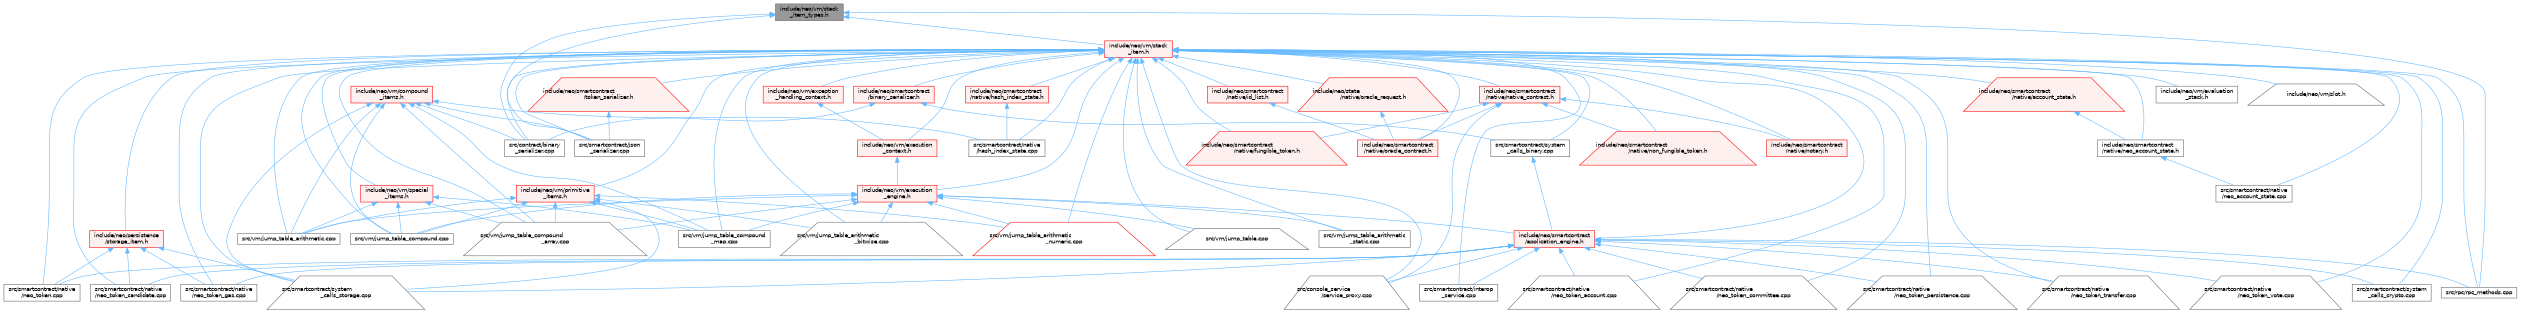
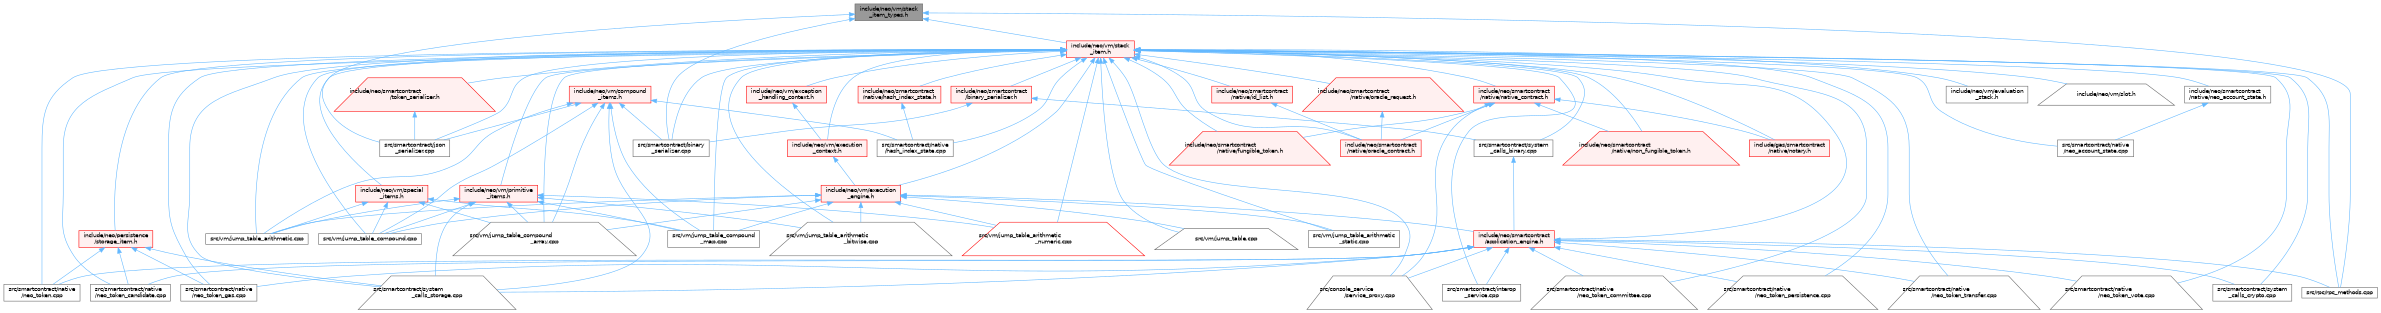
node "include/neo/state /native/oracle_request.h": label "include/neo/state /native/oracle_request.h" -> "include/neo/smartcontract /native/oracle_request.h"
node "include/neo/smartcontract /native/account_state.h": removed
node "src/contract/binary _serializer.cpp": label "src/contract/binary _serializer.cpp" -> "src/smartcontract/binary _serializer.cpp"
node "include/neo/smartcontract /native/notary.h": label "include/neo/smartcontract /native/notary.h" -> "include/gas/smartcontract /native/notary.h"
node "src/smartcontract/native /neo_token_account.cpp": removed
